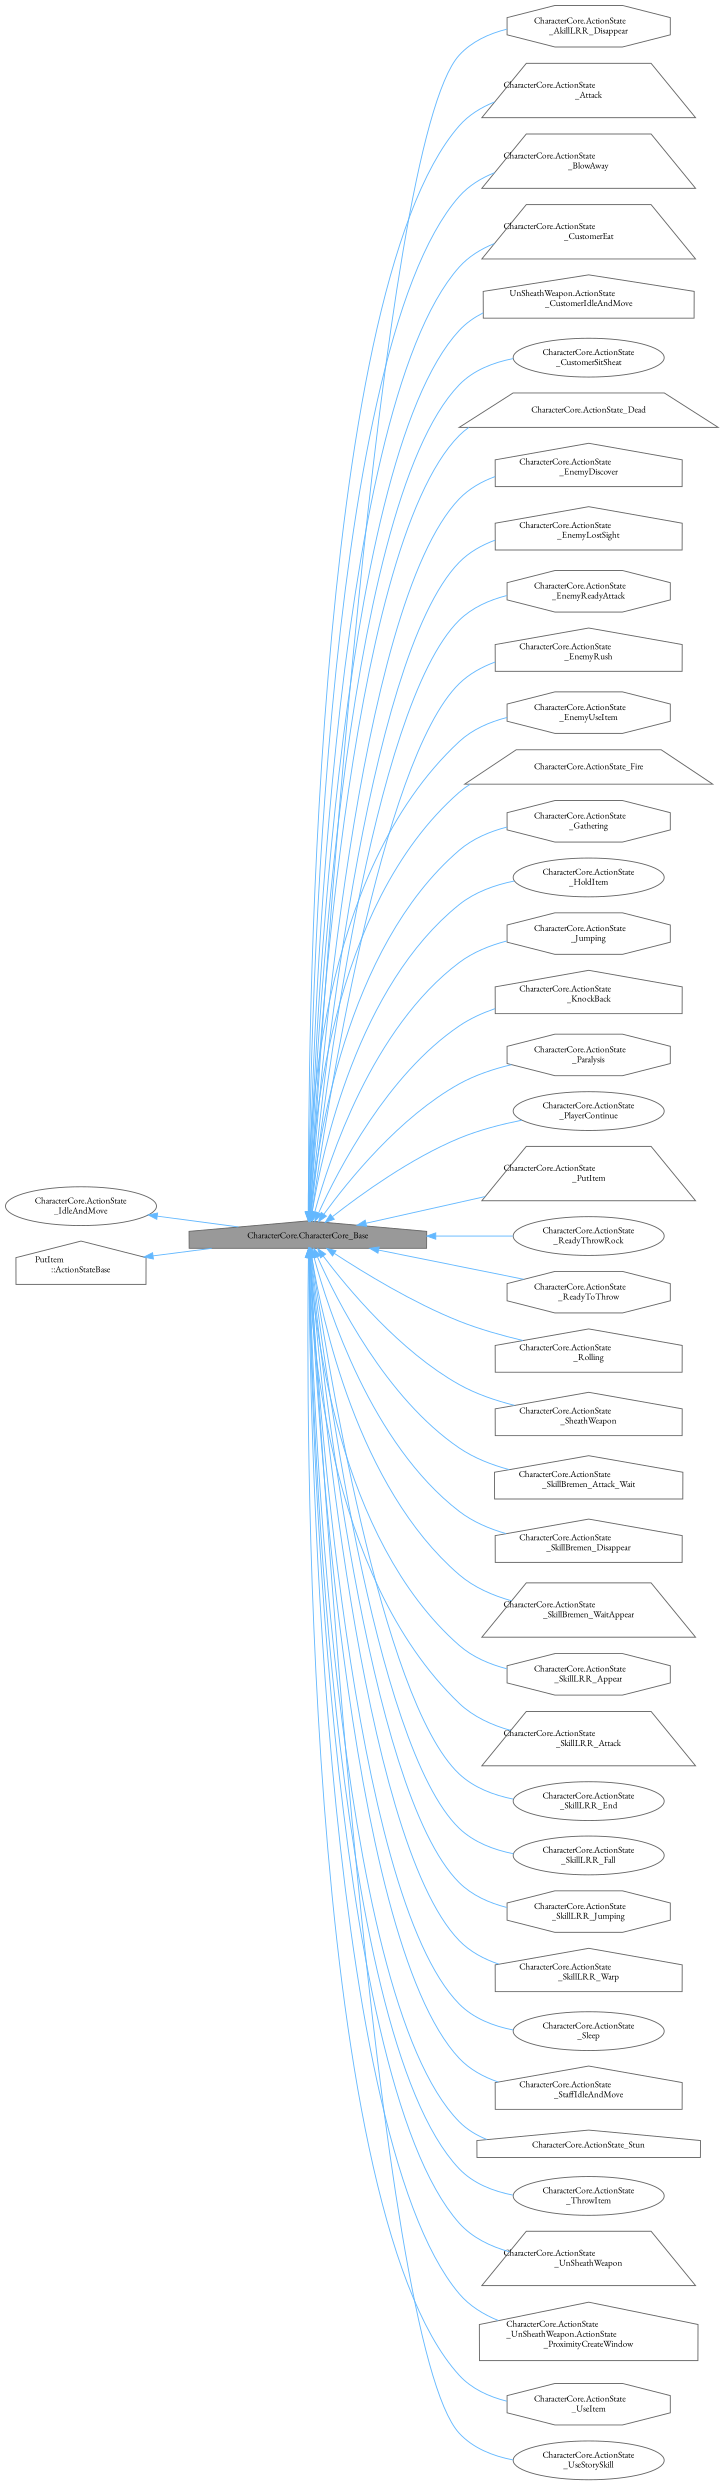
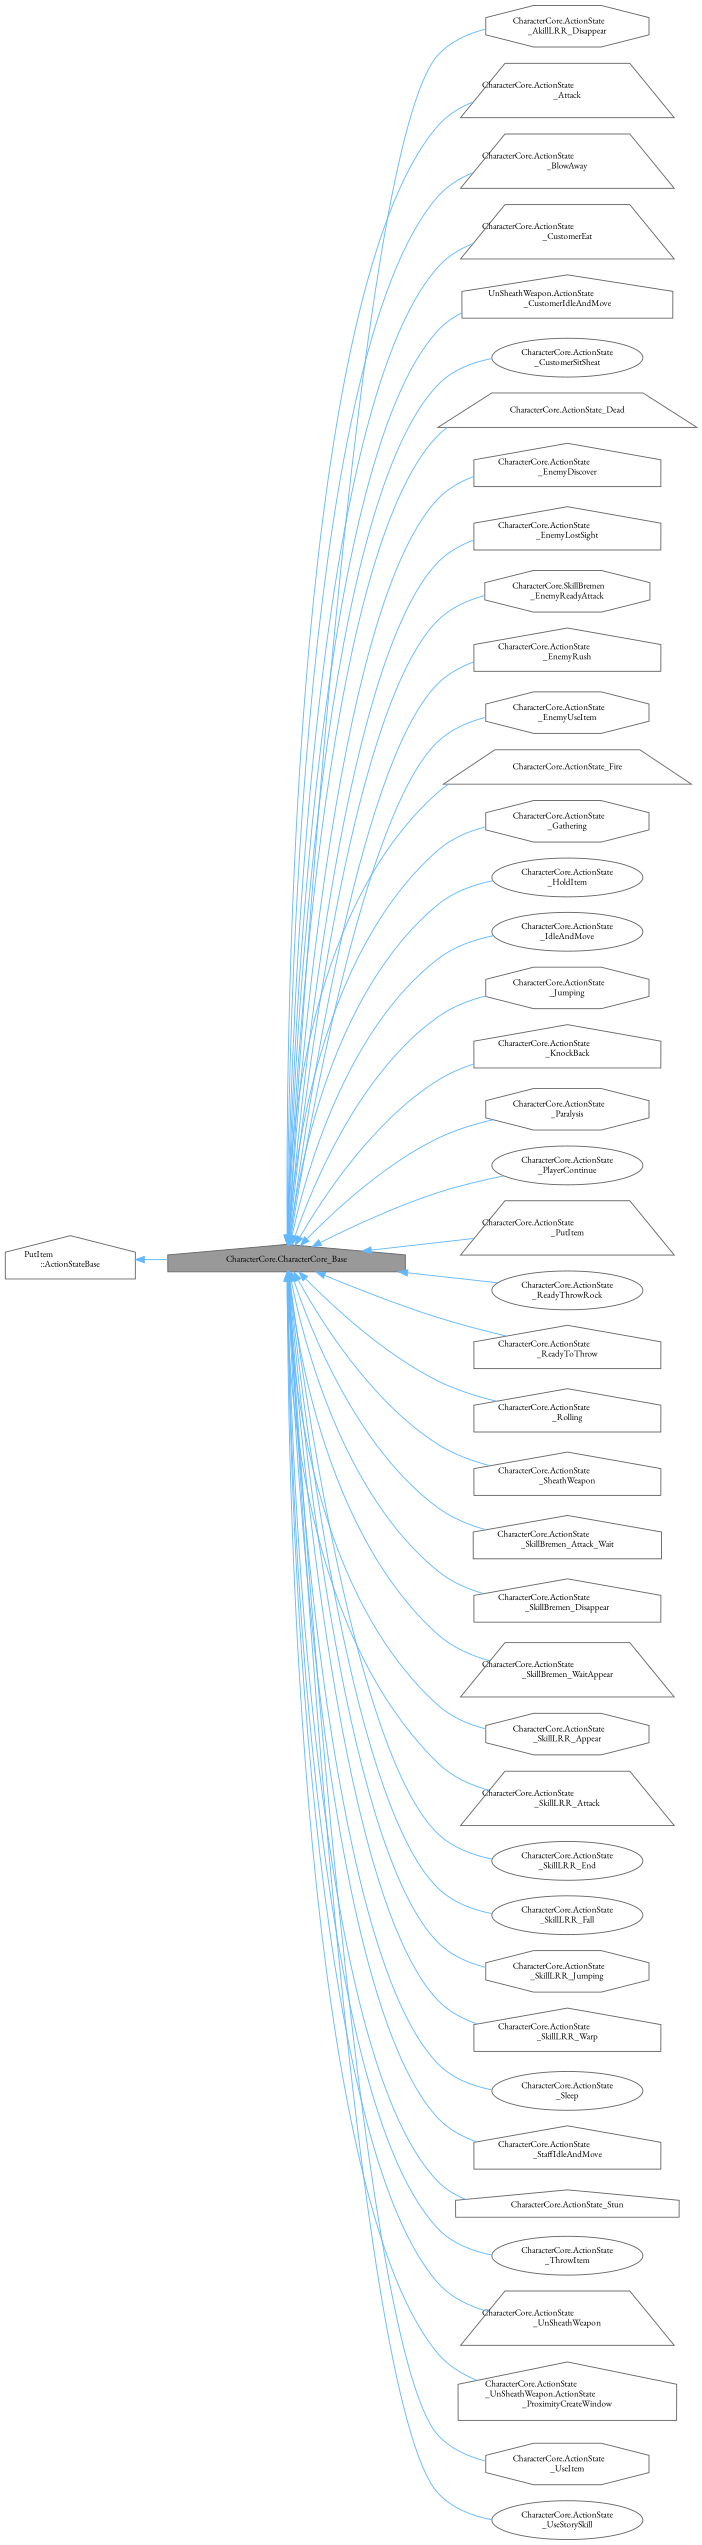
node "CharacterCore.ActionState _EnemyReadyAttack": label "CharacterCore.ActionState _EnemyReadyAttack" -> "CharacterCore.SkillBremen _EnemyReadyAttack"
edge "CharacterCore.CharacterCore_Base" -> "CharacterCore.ActionState _IdleAndMove": reversed
node "CharacterCore.ActionState _ReadyToThrow": shape octagon -> house
